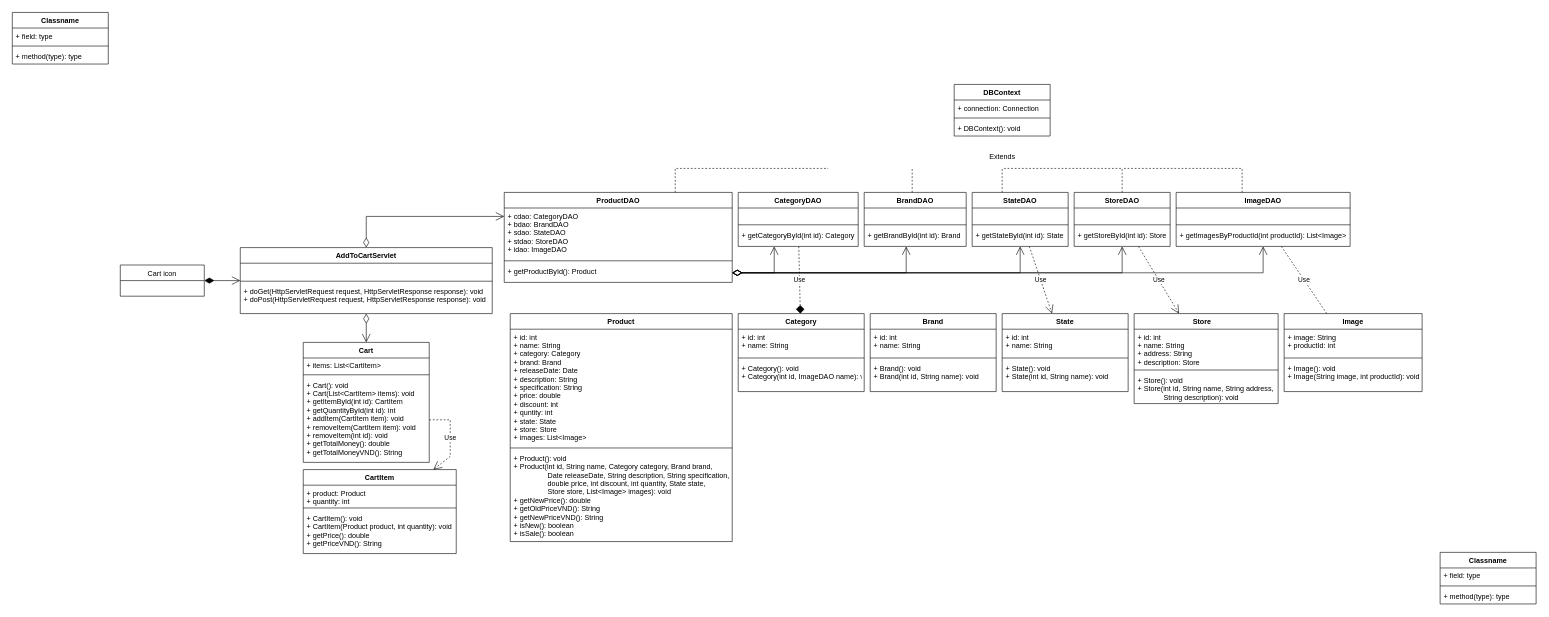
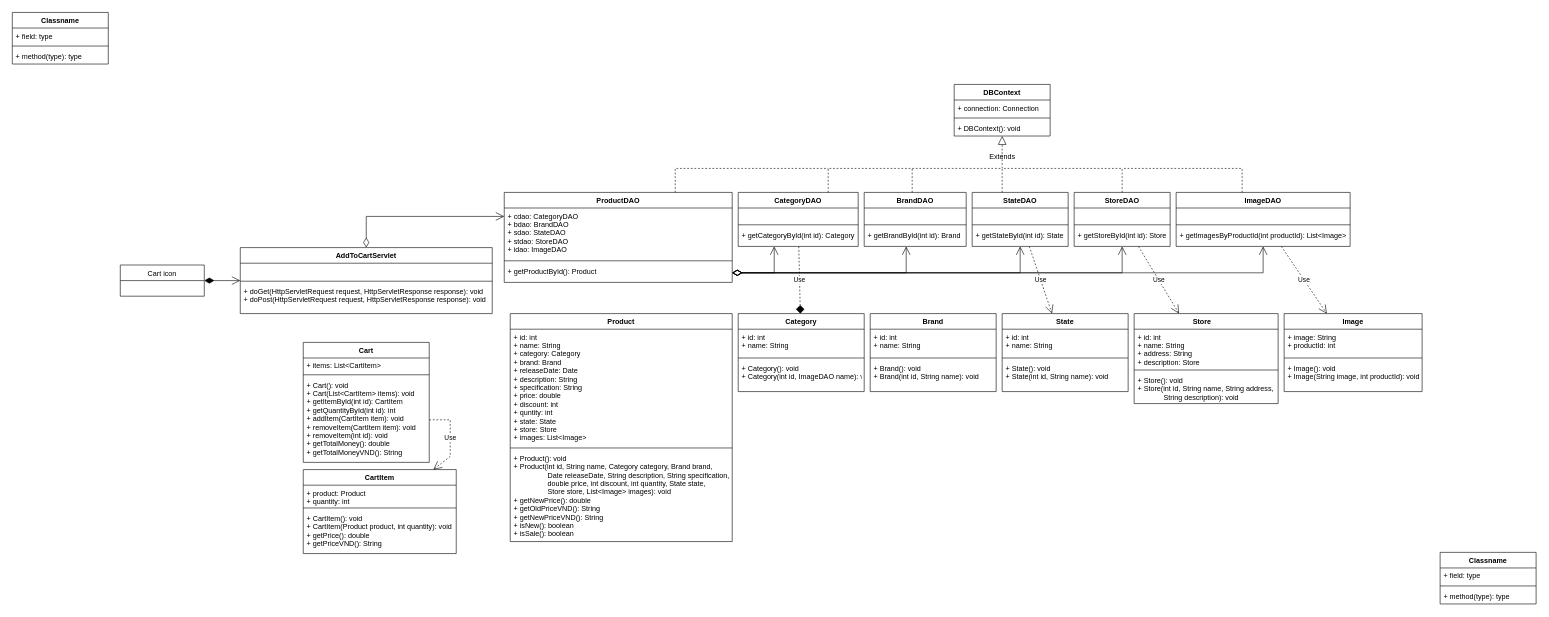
edge "CategoryDAO" -> "DBContext": added
edge "ImageDAO" -- "Image": arrowhead none -> open
edge "AddToCartServlet" -- "Cart": removed
